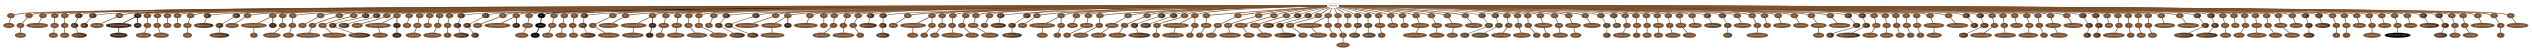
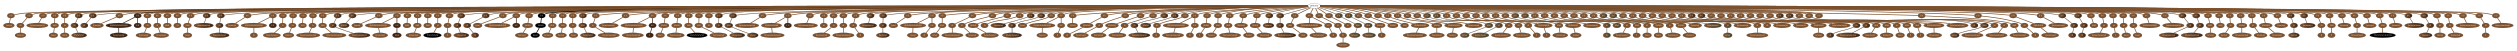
node "(?o?o?o)": removed
node "(?o?o?o?o?o)": fillcolor #7d512d -> #000000
node "(?o?o?o?o?o?o)": fillcolor #7d512d -> #000000
